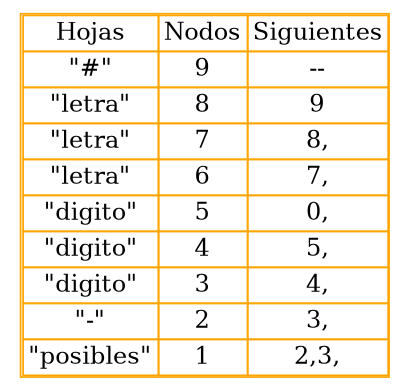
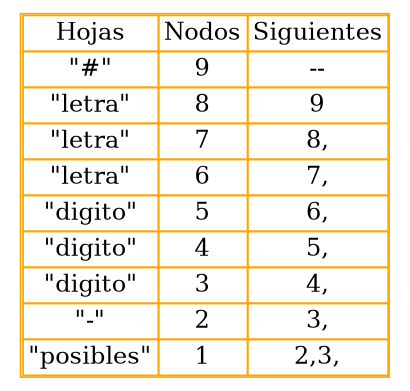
node "Hojas": text "0," -> "6,"
